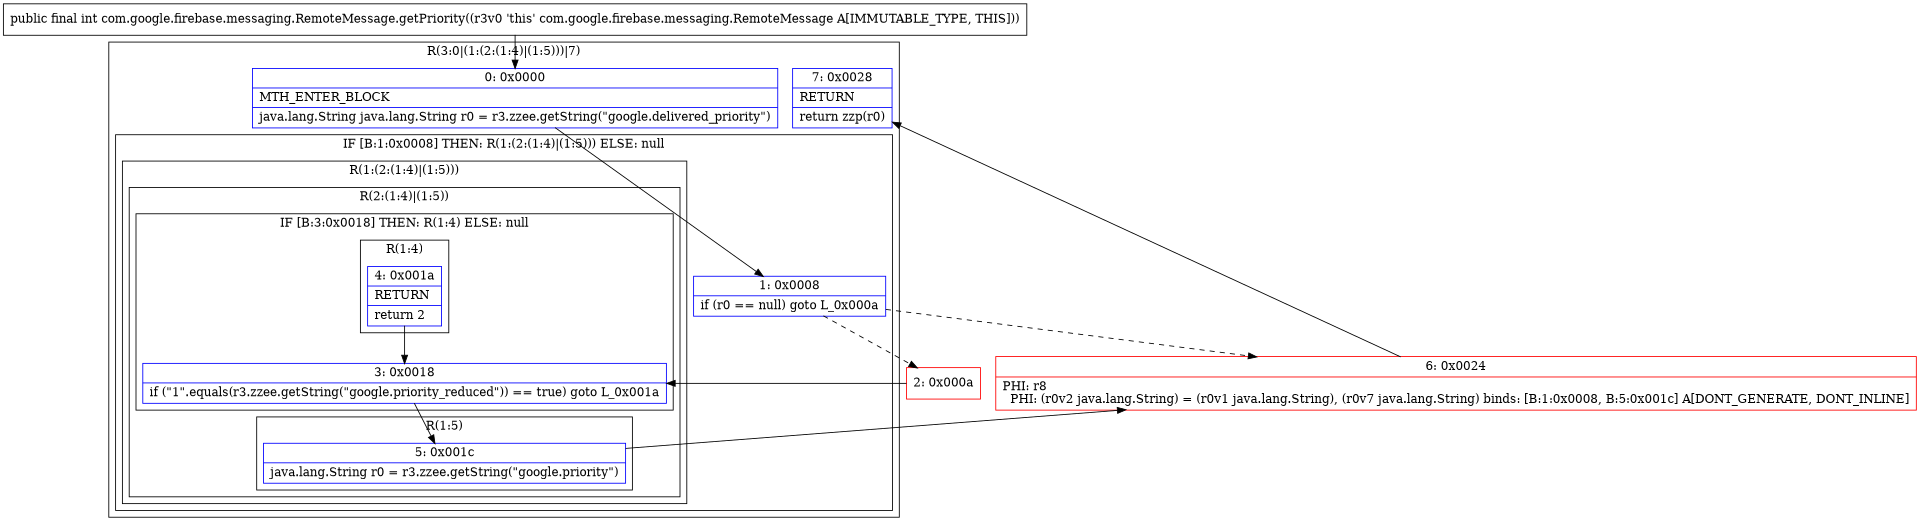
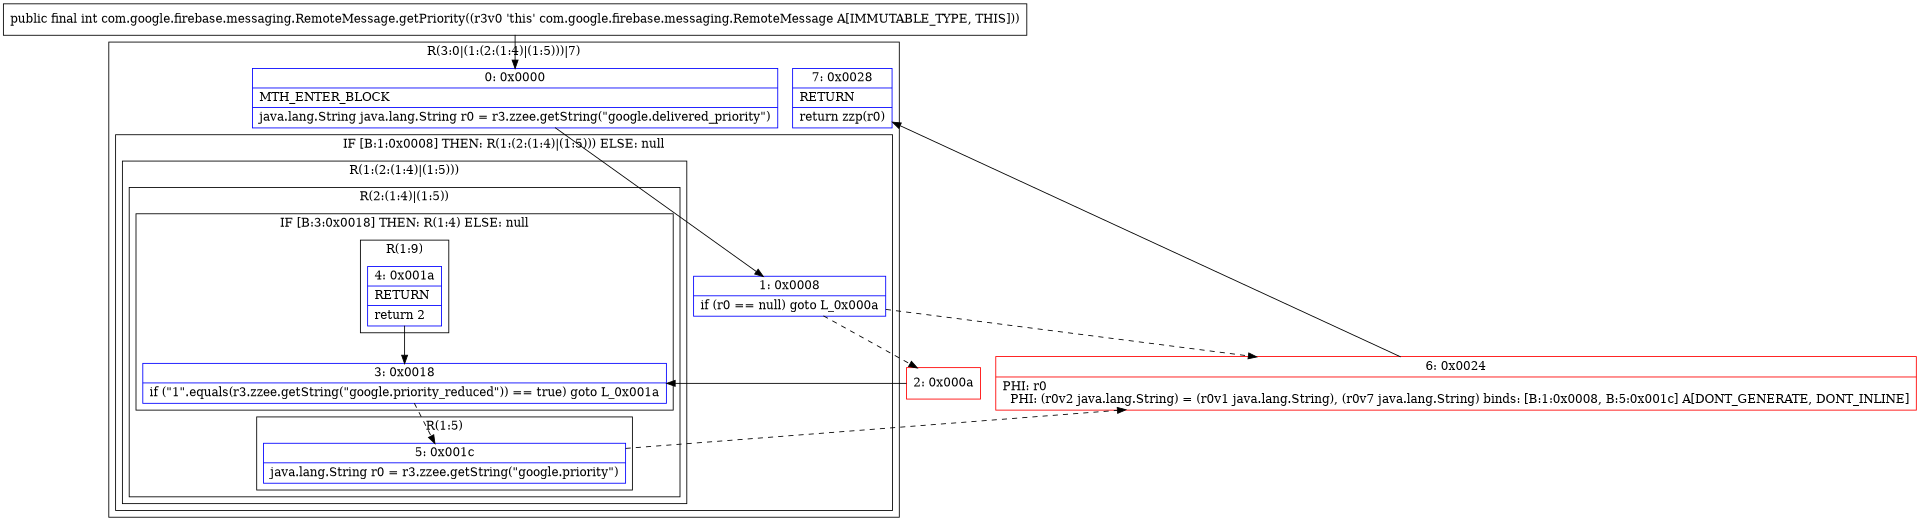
cluster "R(1:4)": label "R(1:4)" -> "R(1:9)"
node "6: 0x0024": text "PHI: r8" -> "PHI: r0"
edge "3: 0x0018" -> "5: 0x001c": style solid -> dashed
edge "5: 0x001c" -> "6: 0x0024": style solid -> dashed
